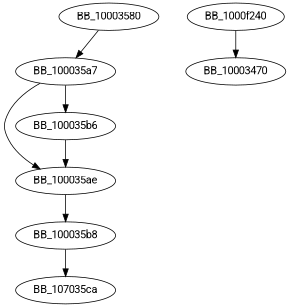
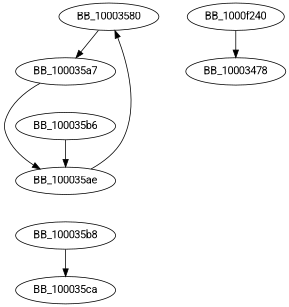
node "BB_10003470": label "BB_10003470" -> "BB_10003478"
edge "BB_100035a7" -> "BB_100035b6": removed
edge "BB_100035ae" -> "BB_100035b8": now "BB_100035ae" -> "BB_10003580"
node "BB_107035ca": label "BB_107035ca" -> "BB_100035ca"
